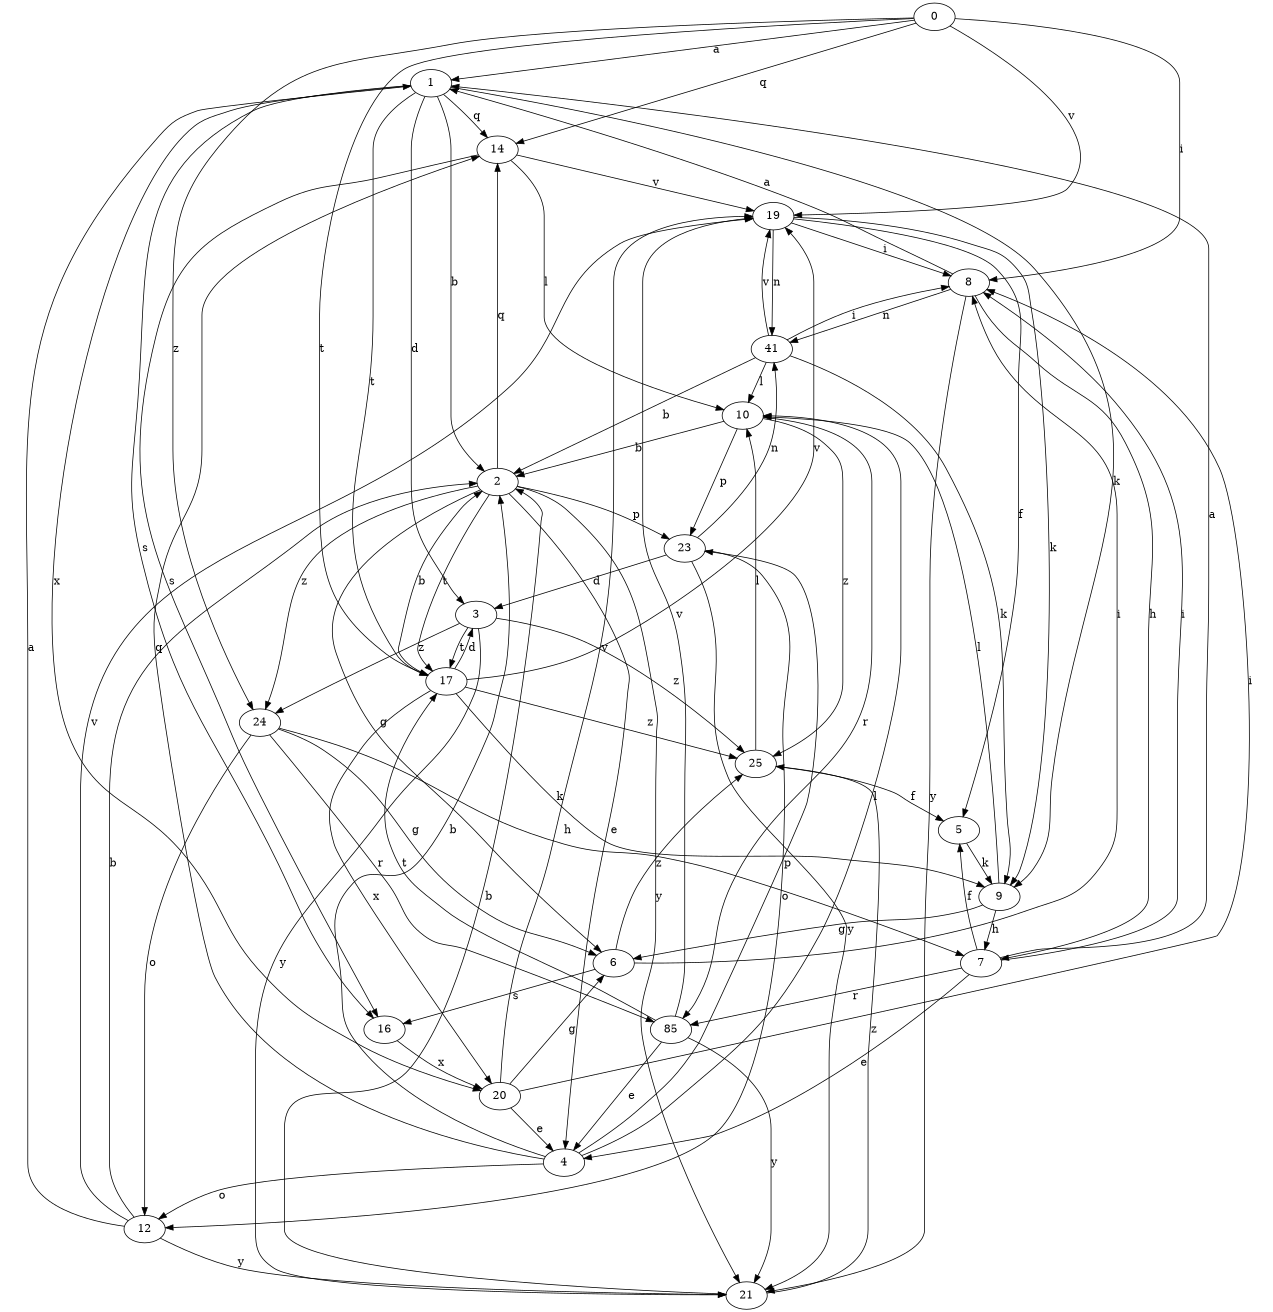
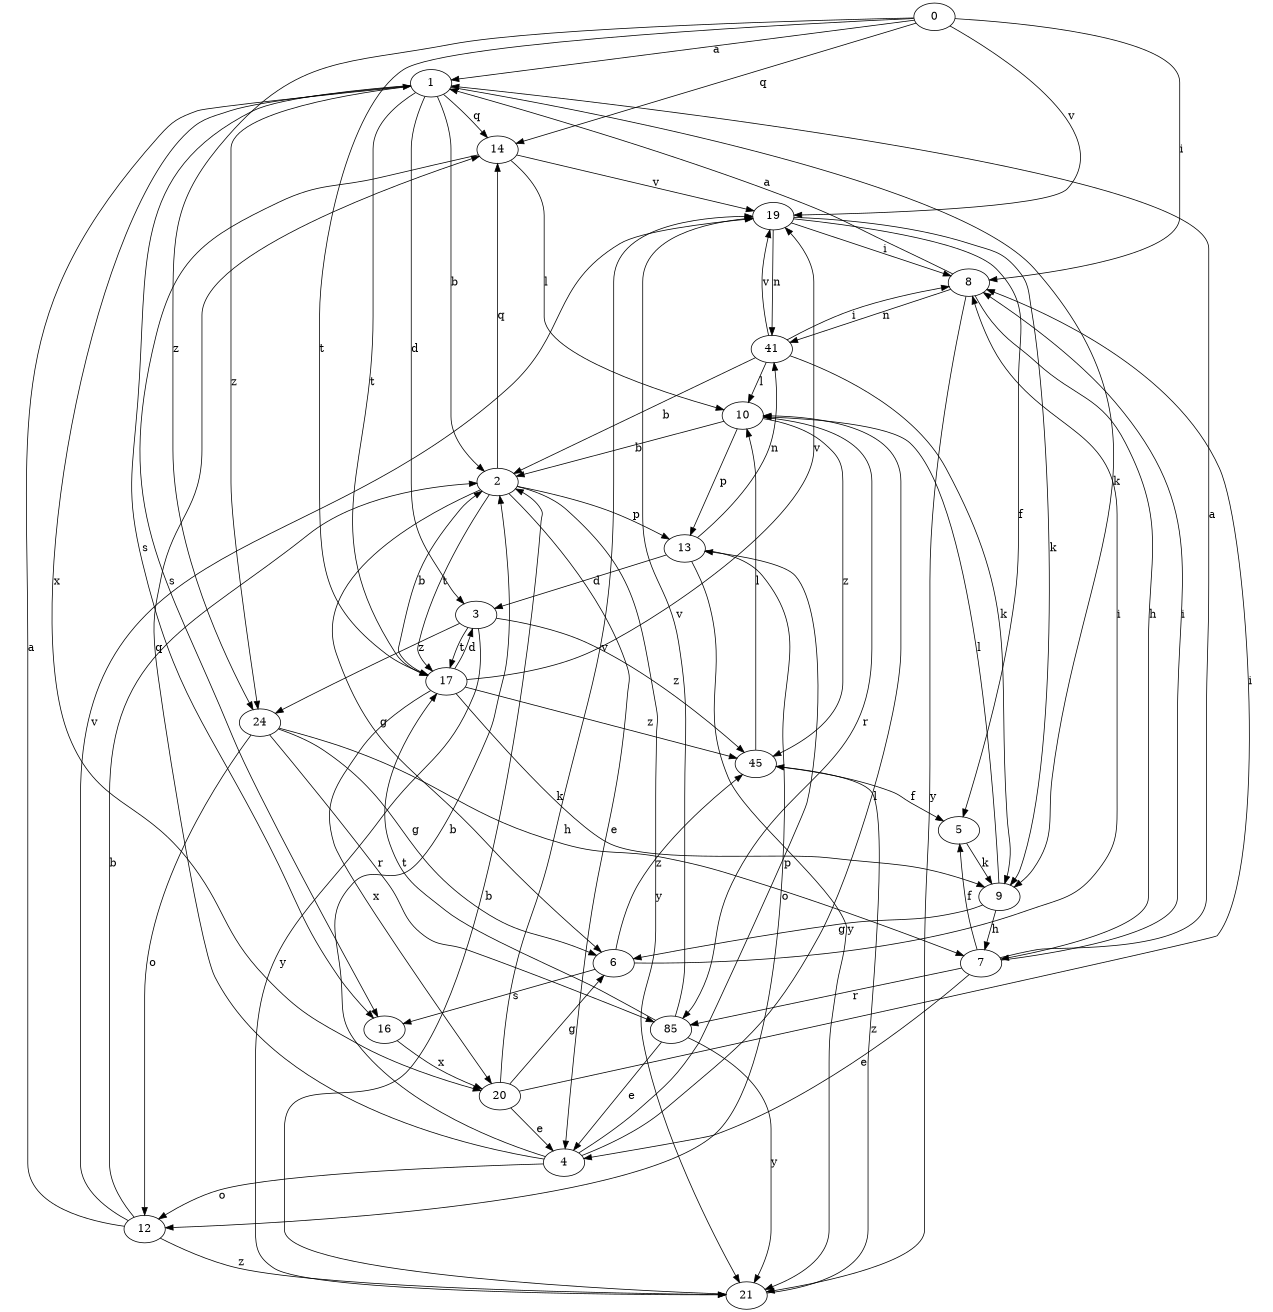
edge "2" -> "24": now "1" -> "24"
node "23": label "23" -> "13"
node "25": label "25" -> "45"
edge "12" -> "21": label "y" -> "z"
